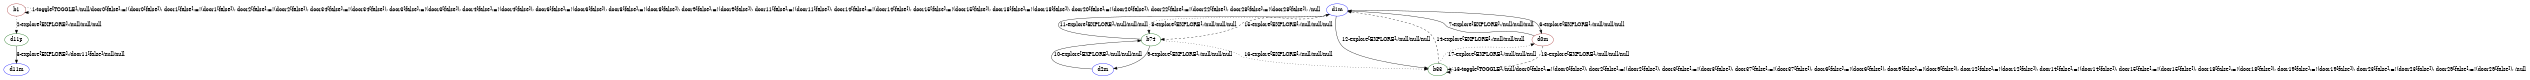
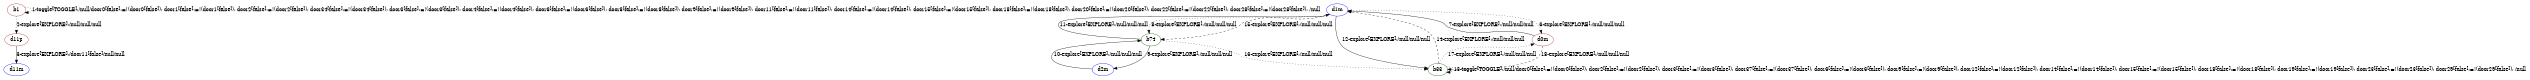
edge "d1m" -> "d0m": style solid -> dotted
node "d11p": color darkgreen -> brown
